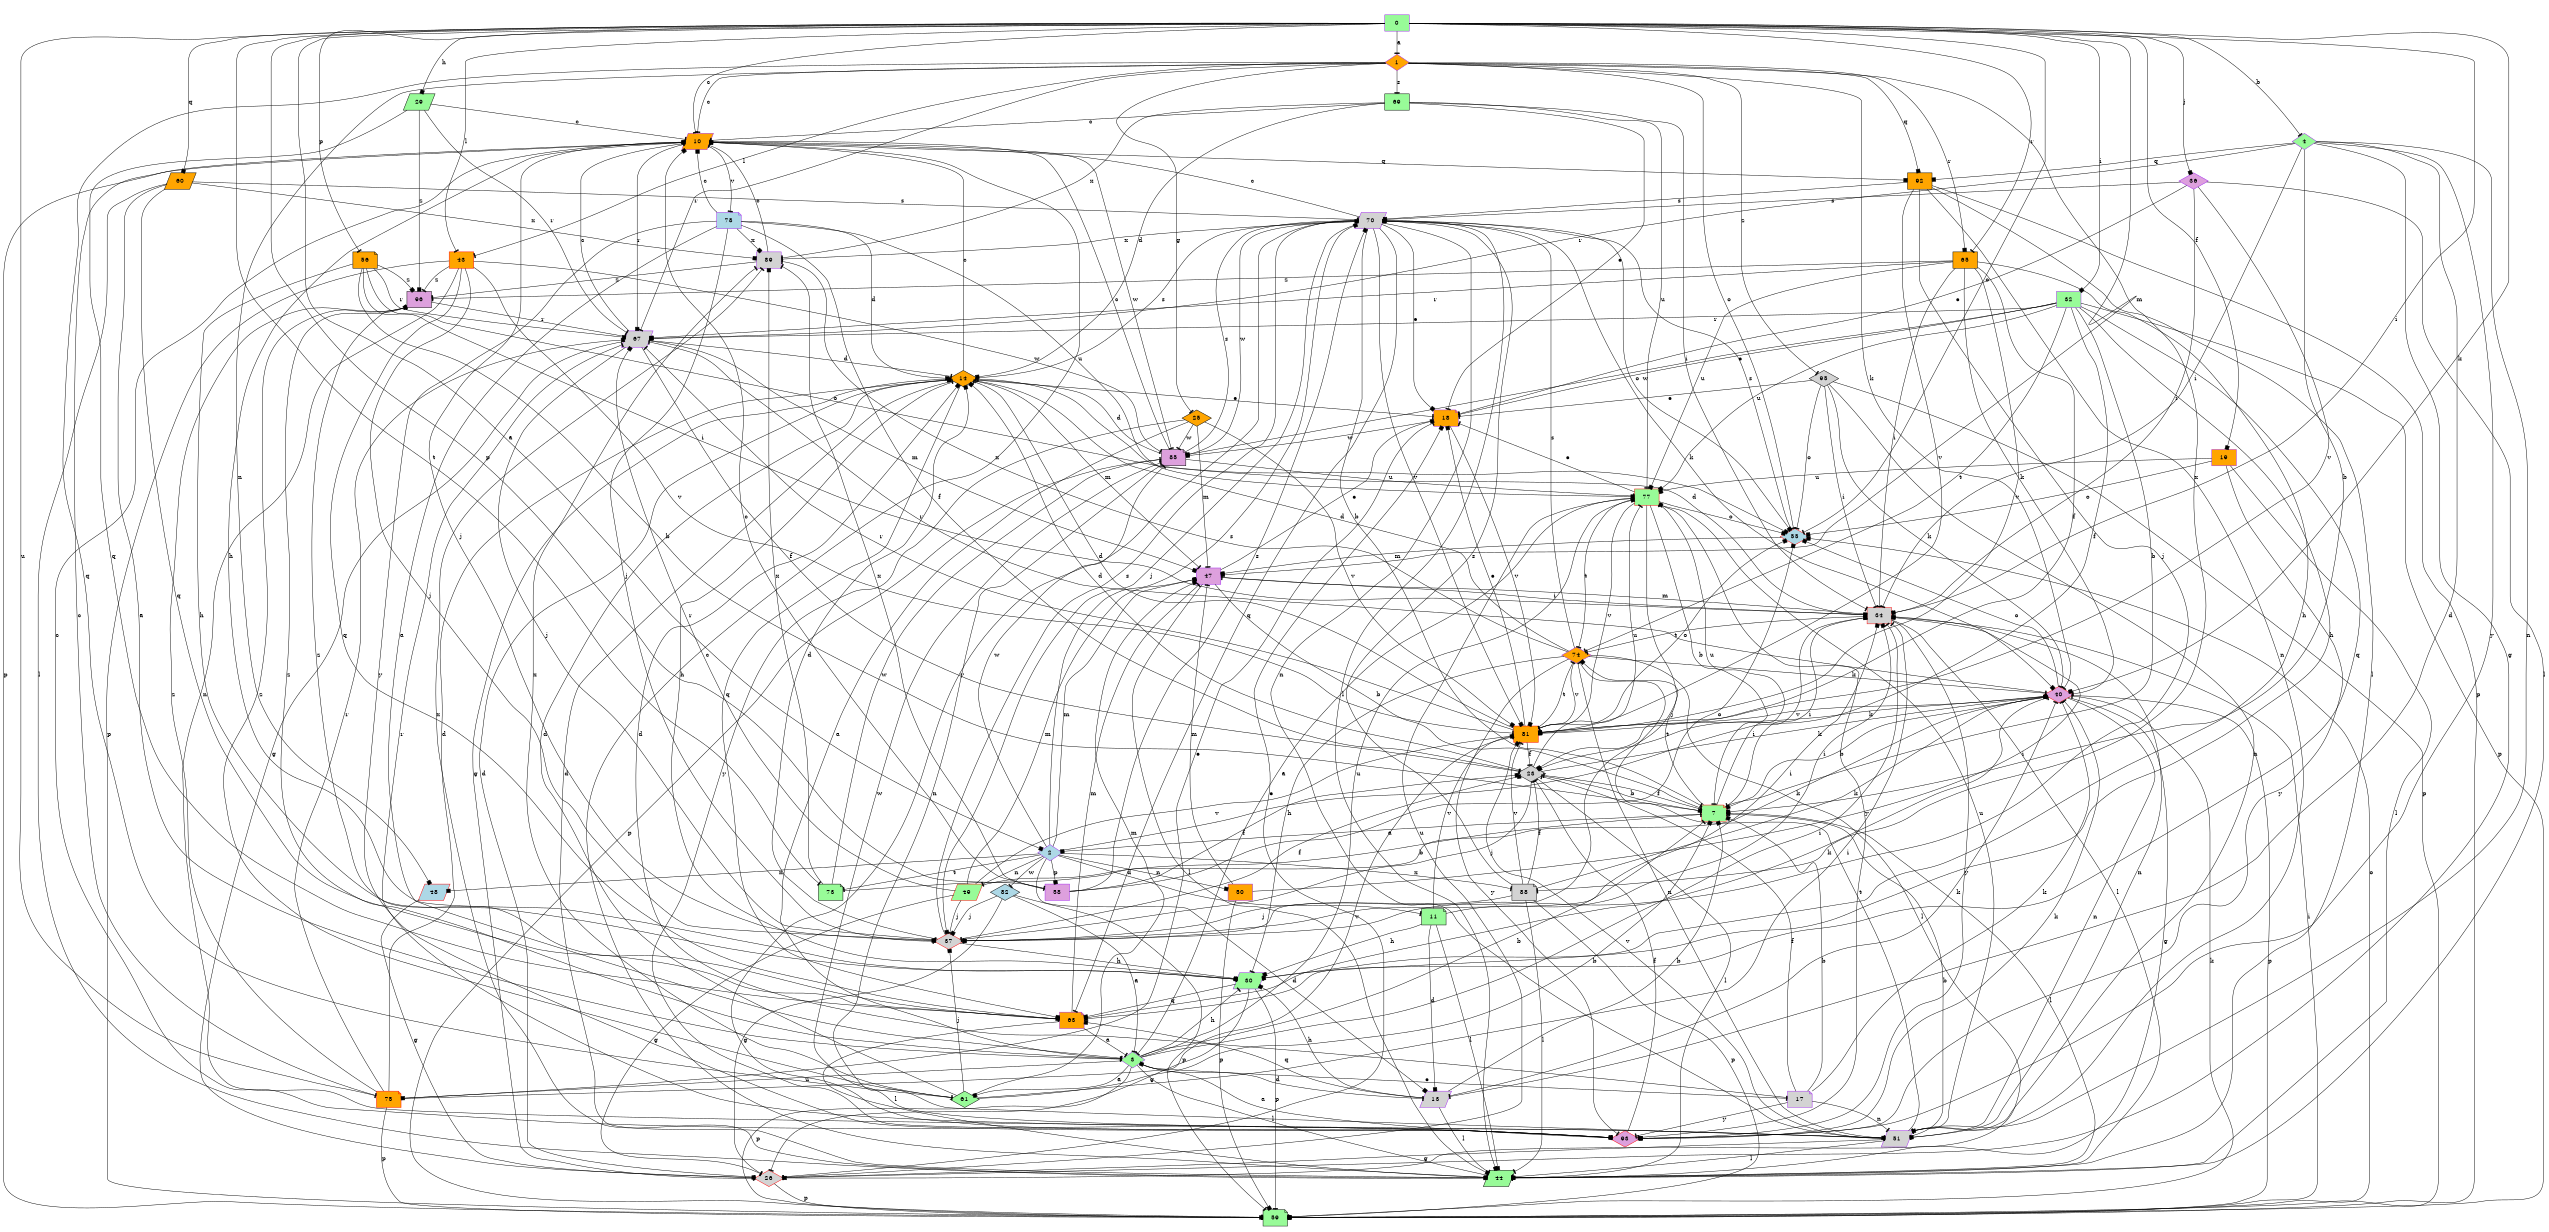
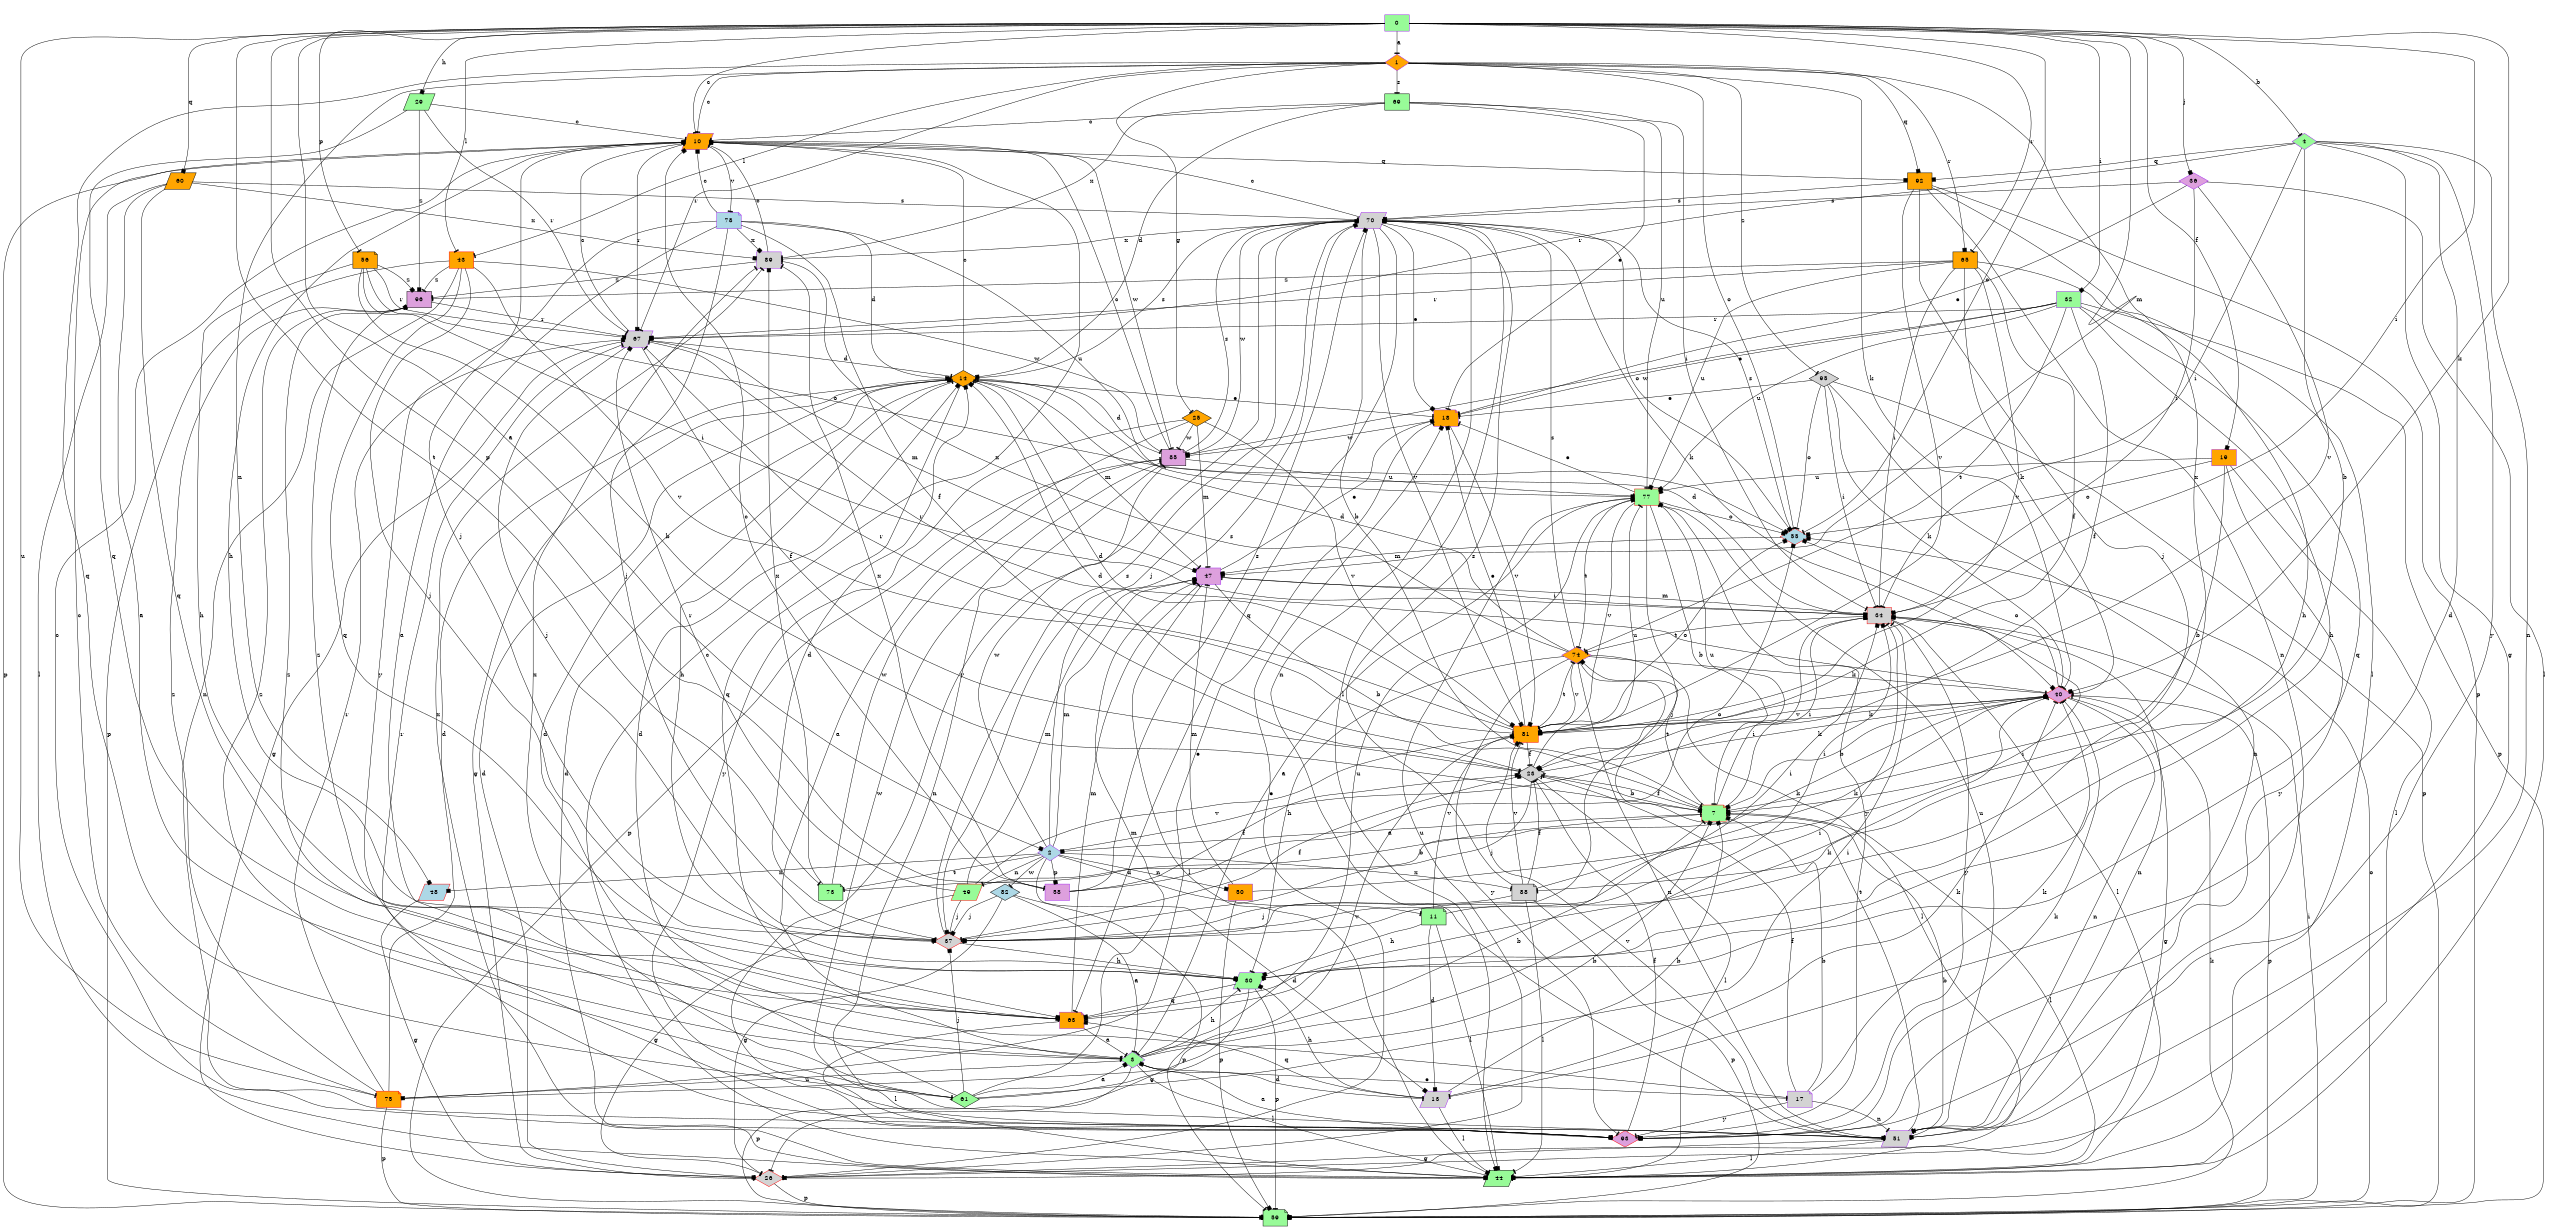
edge "32" -> "7": now "19" -> "7"
edge "3" -> "61": reversed
